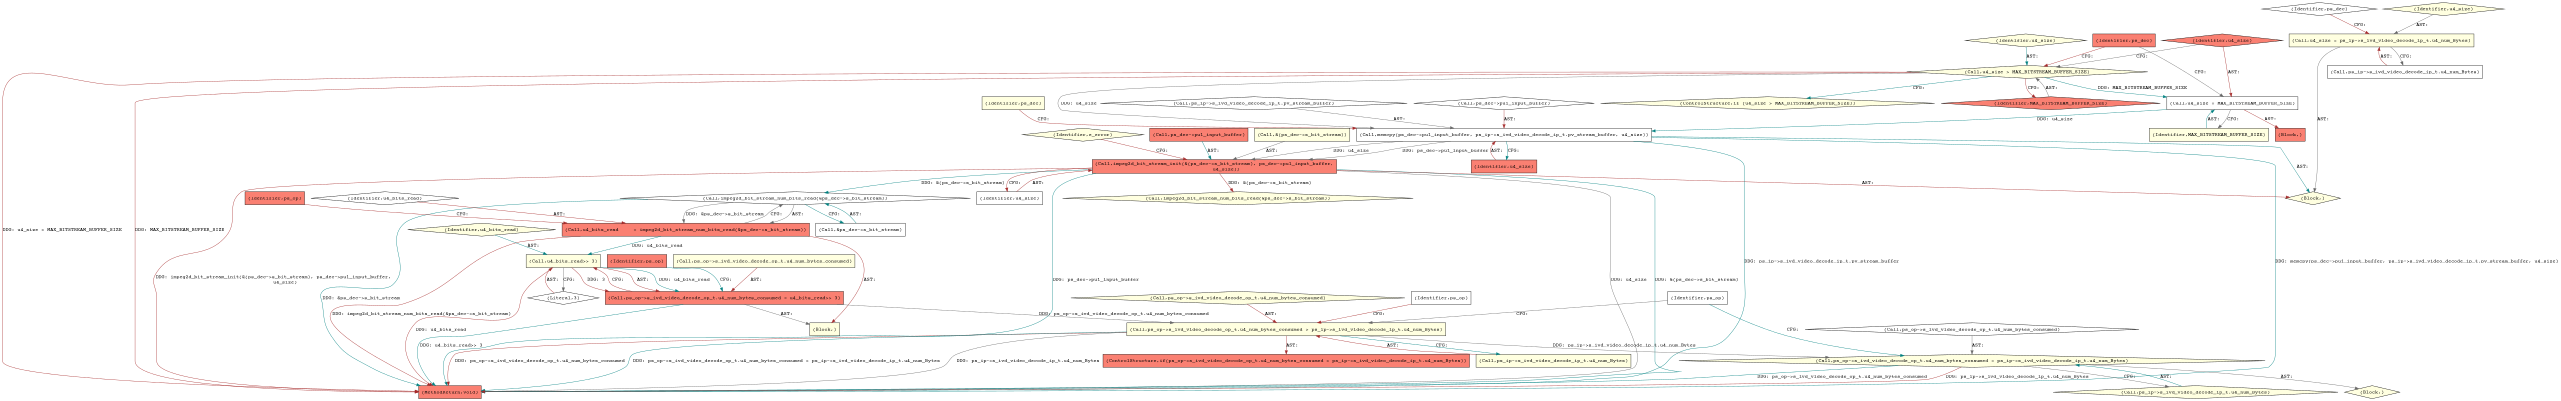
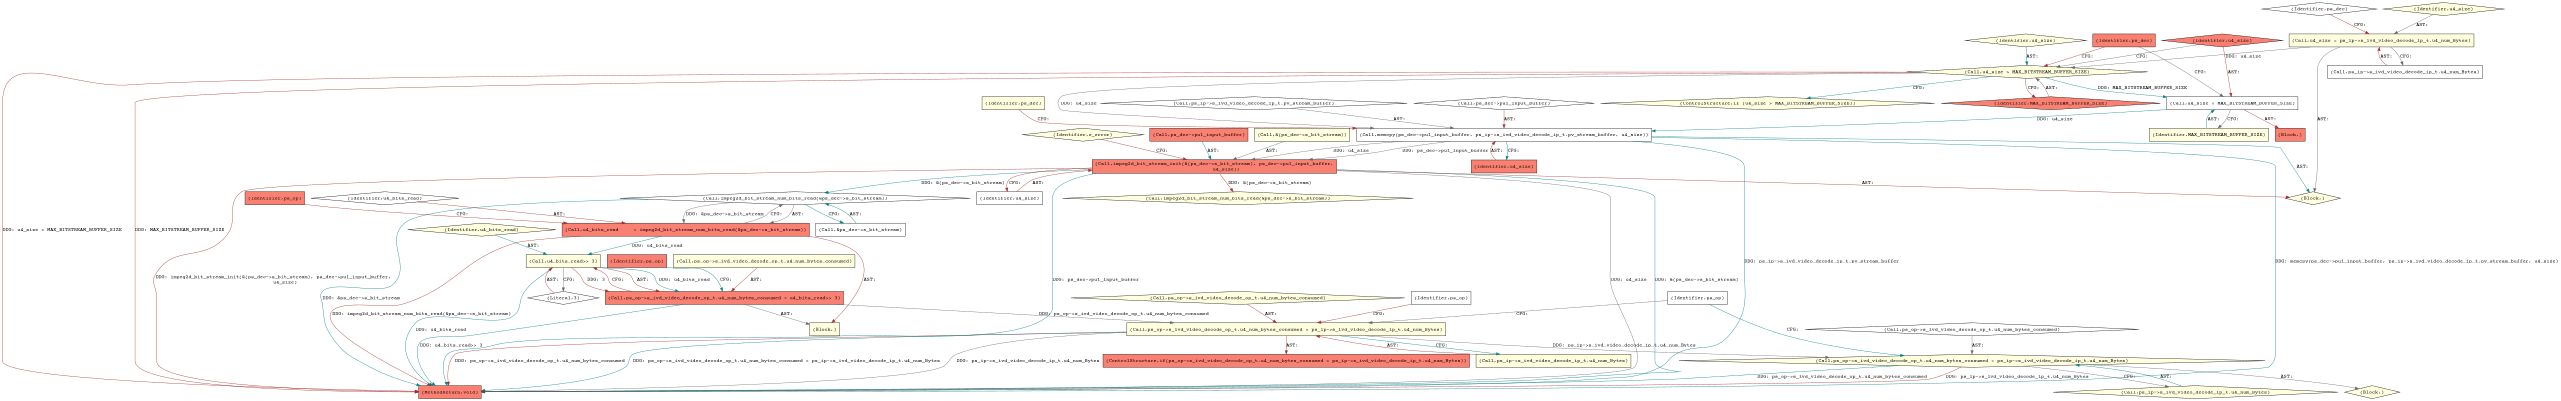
edge "(Call,u4_size = ps_ip->s_ivd_video_decode_ip_t.u4_num_Bytes)" -> "(Call,u4_size > MAX_BITSTREAM_BUFFER_SIZE)": added, label "DDG: u4_size"
edge "(Call,u4_bits_read>> 3)" -> "(MethodReturn,void)": color brown -> teal
